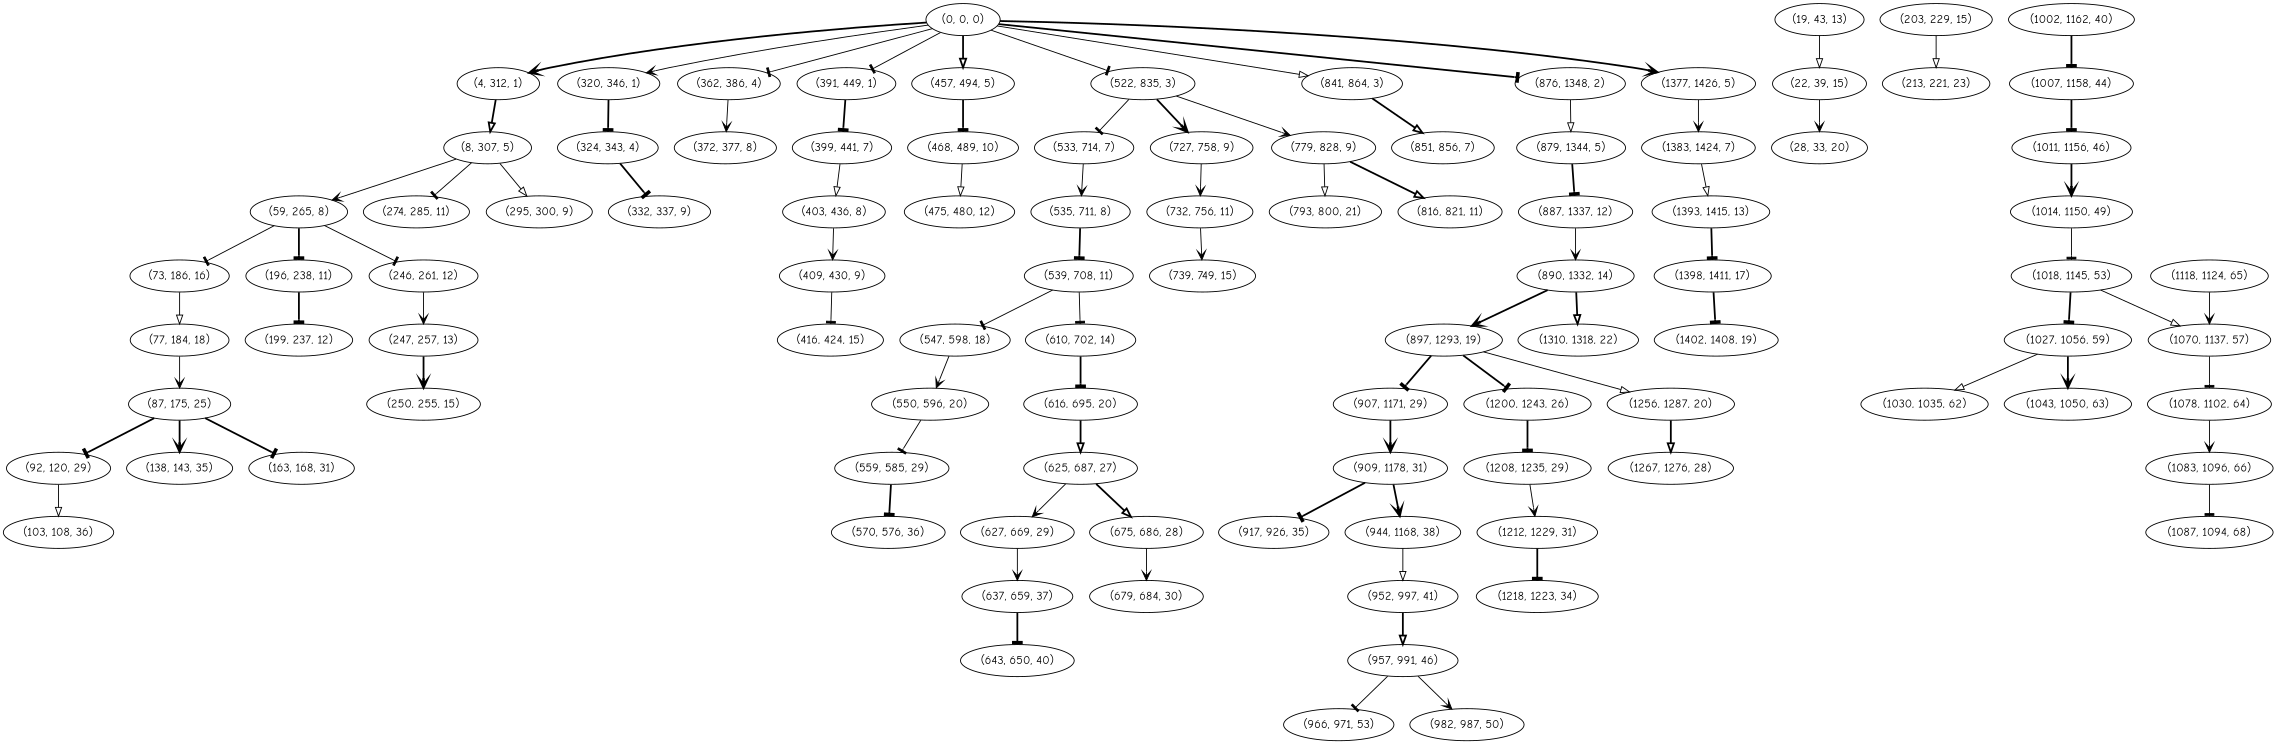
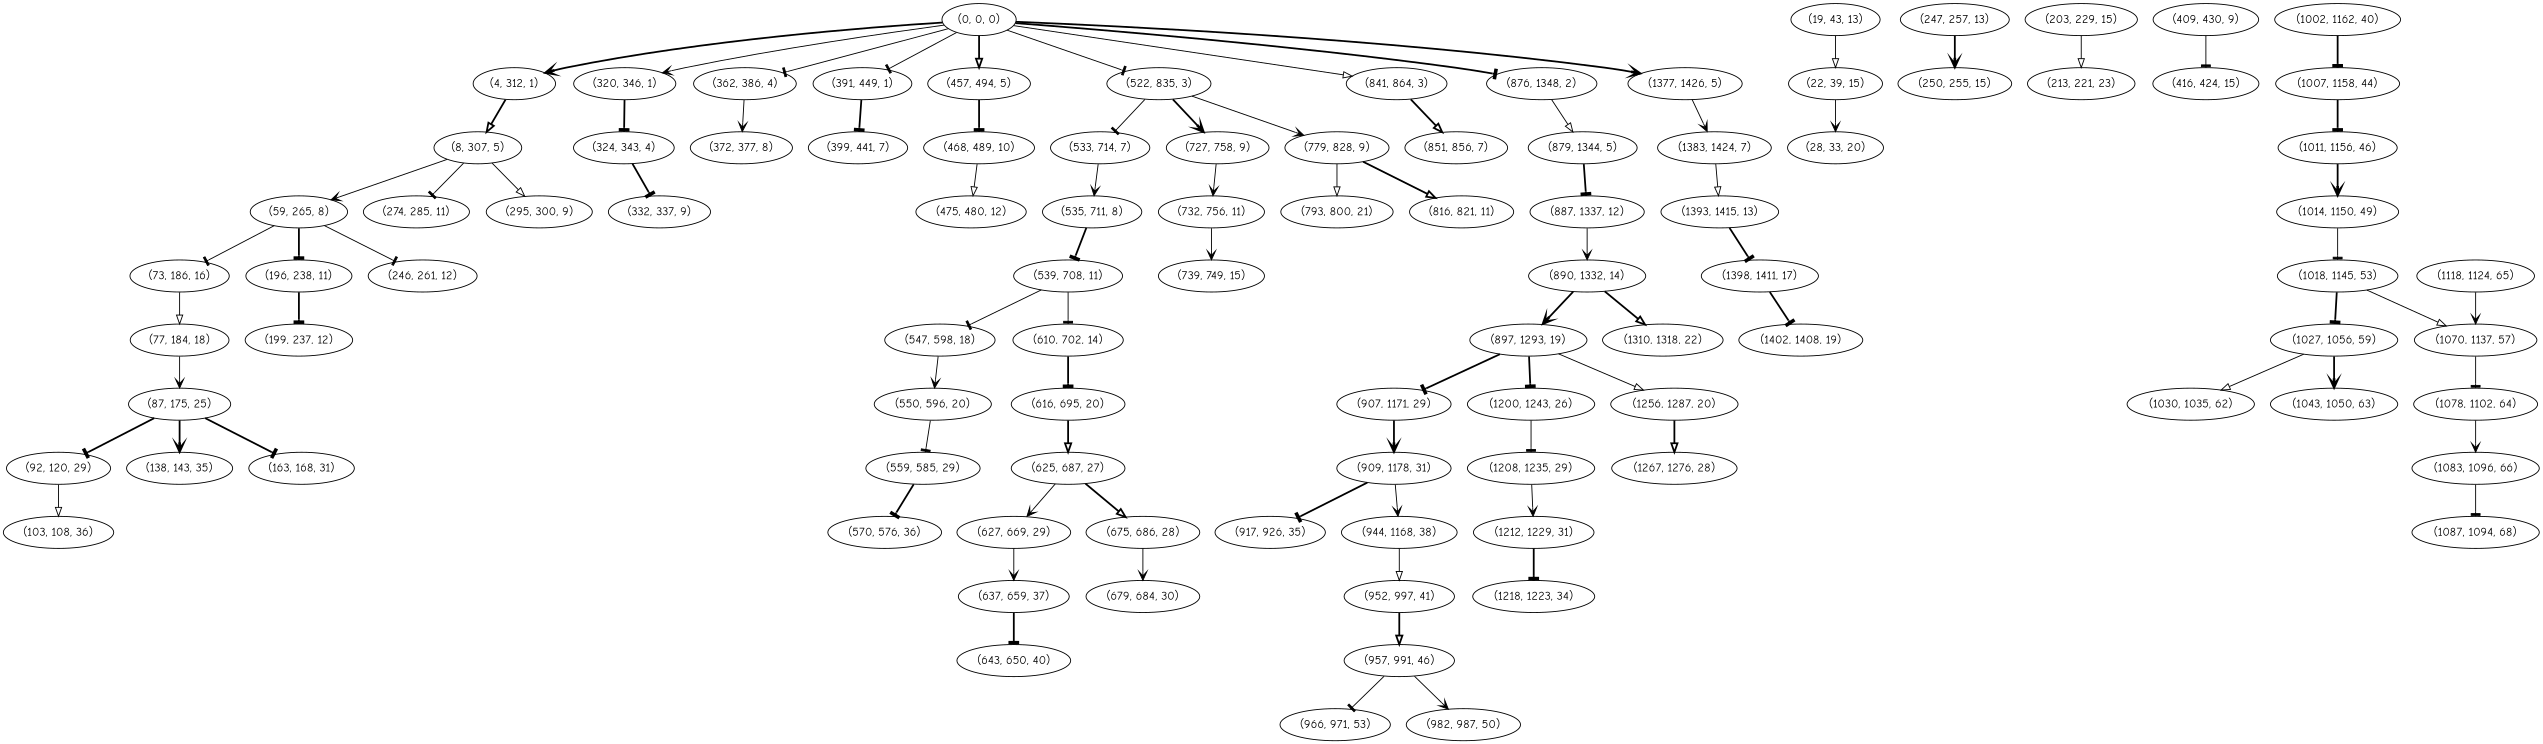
node "(403, 436, 8)": removed
edge "(246, 261, 12)" -> "(247, 257, 13)": removed
edge "(1200, 1243, 26)" -> "(1208, 1235, 29)": style bold -> solid
edge "(909, 1178, 31)" -> "(944, 1168, 38)": style bold -> solid
